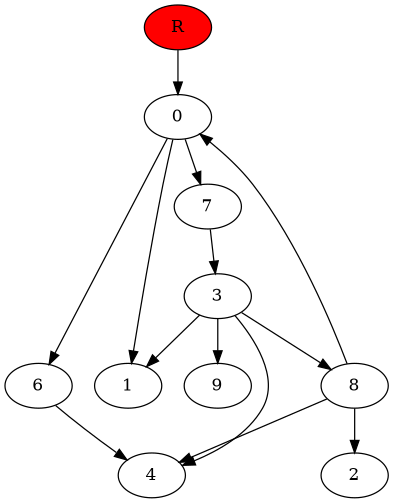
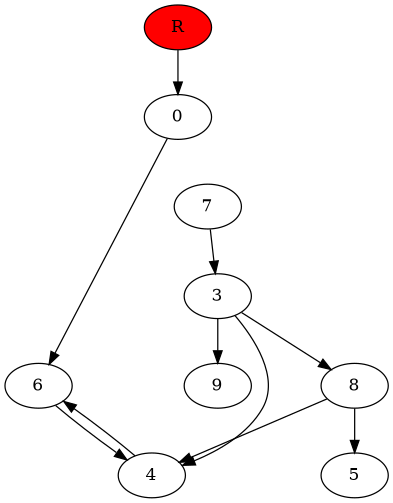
edge "0" -> "7": removed
edge "8" -> "0": removed
node "1": removed
edge "4" -> "6": added
node "2": label "2" -> "5"
